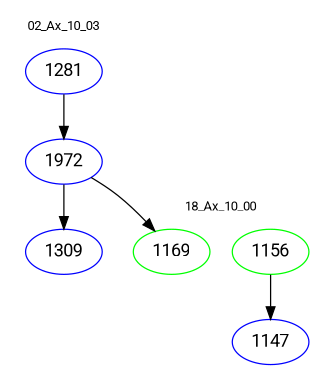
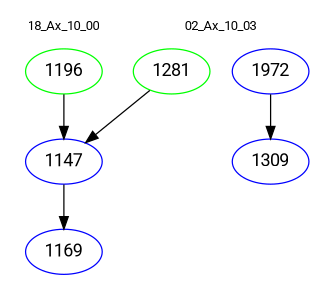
node "1281": color blue -> green
edge "1281" -> "1972": now "1281" -> "1147"
edge "1972" -> "1169": now "1147" -> "1169"
node "1169": color green -> blue
node "1156": label "1156" -> "1196"
